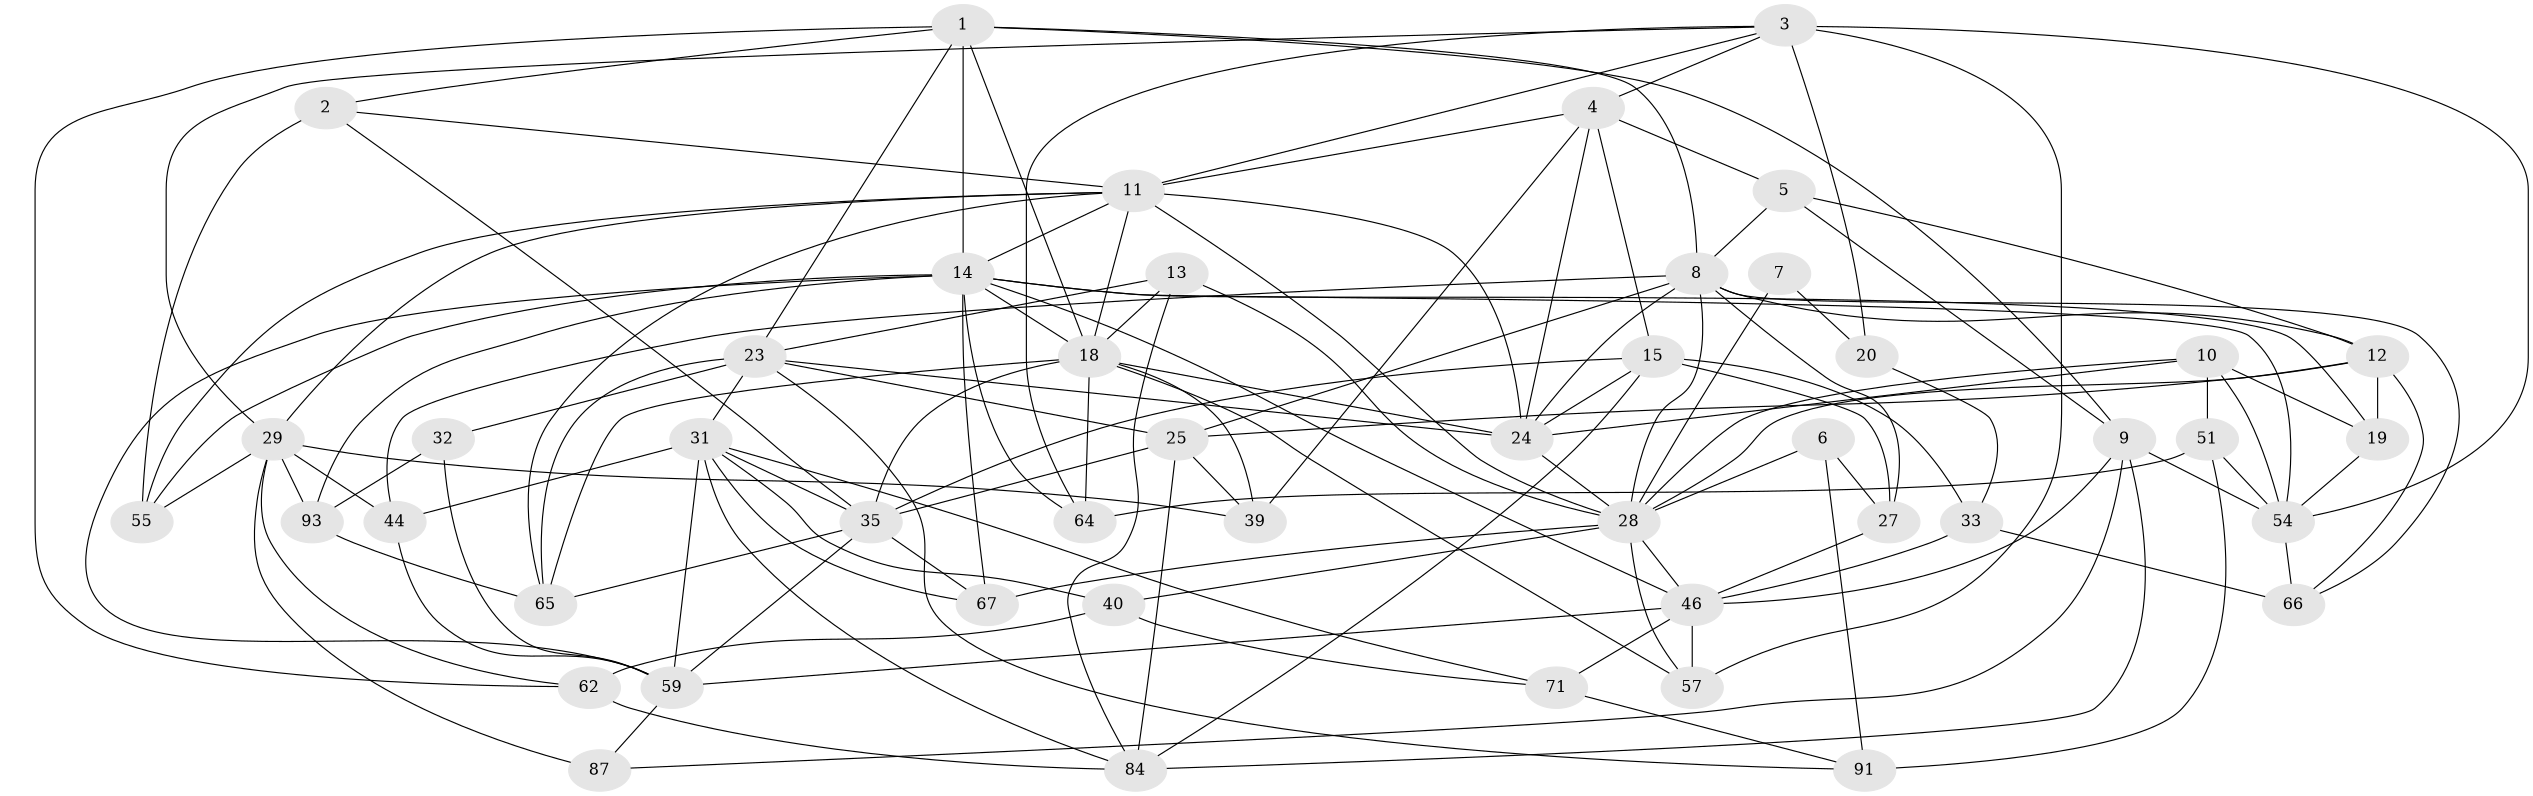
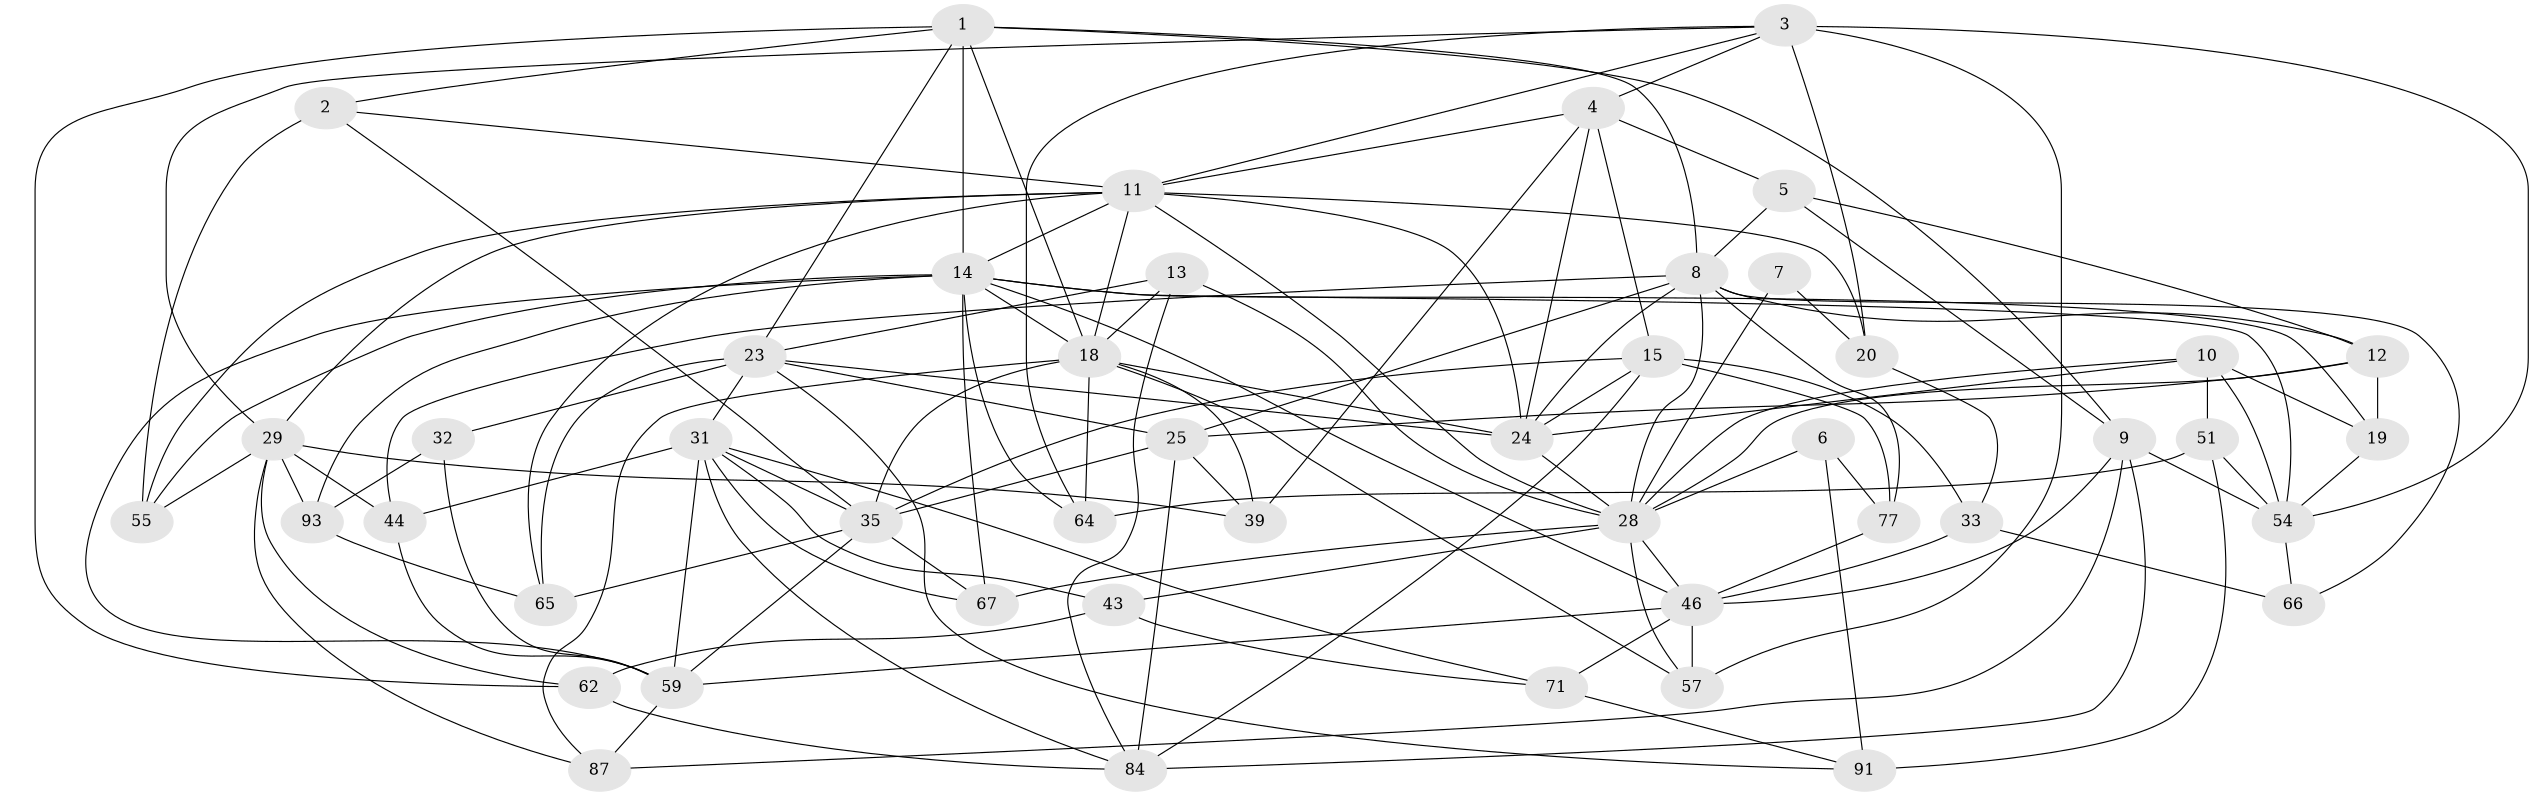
edge "11" -- "20": added
edge "18" -- "65": now "18" -- "87"
edge "12" -- "66": removed
node "27": label "27" -> "77"
node "40": label "40" -> "43"
